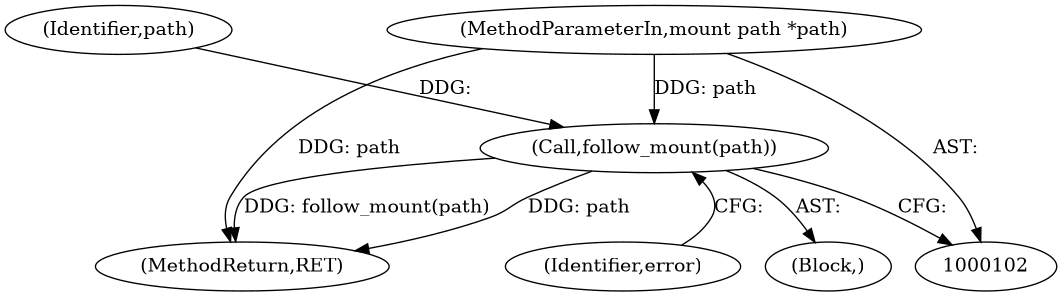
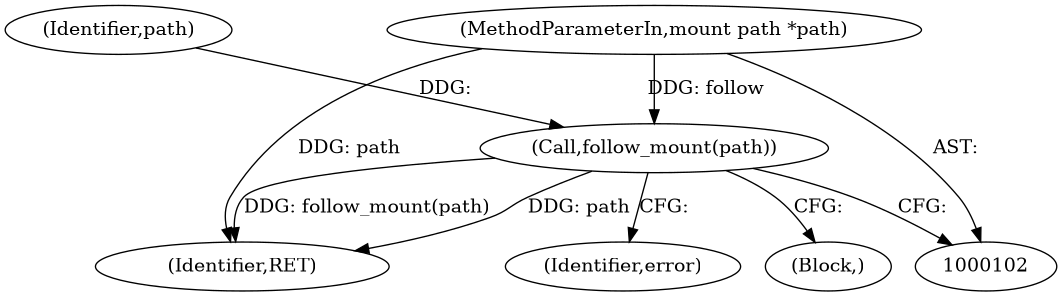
edge "(MethodParameterIn,mount path *path)" -> "(Call,follow_mount(path))": label "DDG: path" -> "DDG: follow"
edge "(Call,follow_mount(path))" -> "(Block,)": label "AST: " -> "CFG: "
edge "(Identifier,error)" -> "(Call,follow_mount(path))": reversed
node "(MethodReturn,RET)": label "(MethodReturn,RET)" -> "(Identifier,RET)"
